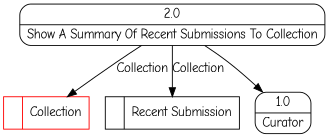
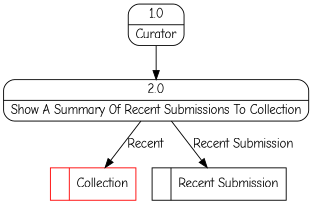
edge "2.0" -> "1.0": reversed
edge "2.0" -> "Collection": label "Collection" -> "Recent"
edge "2.0" -> "Recent Submission": label "Collection" -> "Recent Submission"
